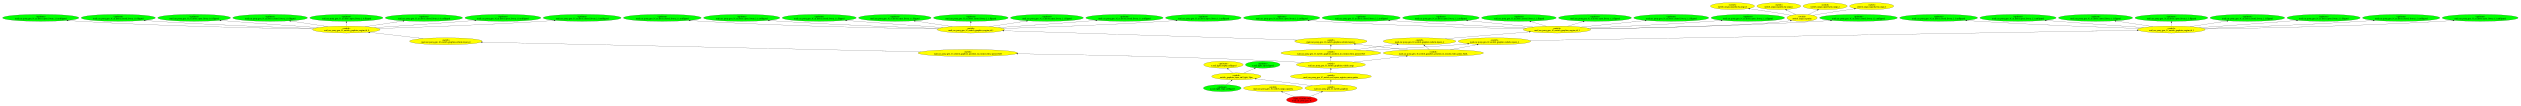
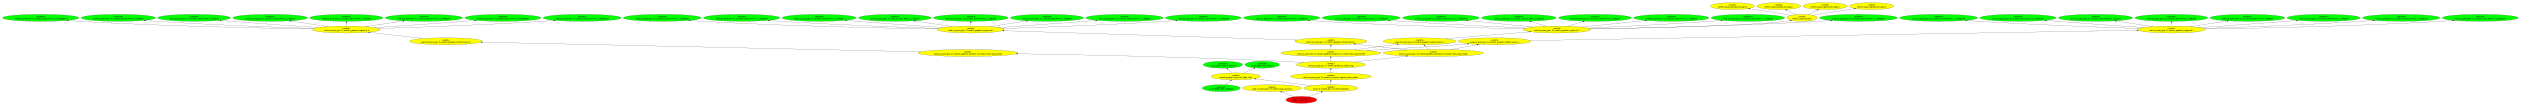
node "<spriteset> ss_tail_light_empty_unflipped": fillcolor yellow -> green
node "<switch> mail_car_pony_gen_3C_switch_graphics": label "<switch> mail_car_pony_gen_3C_switch_graphics" -> "<switch> mail_car_consist_gen_3C_switch_graphics"
